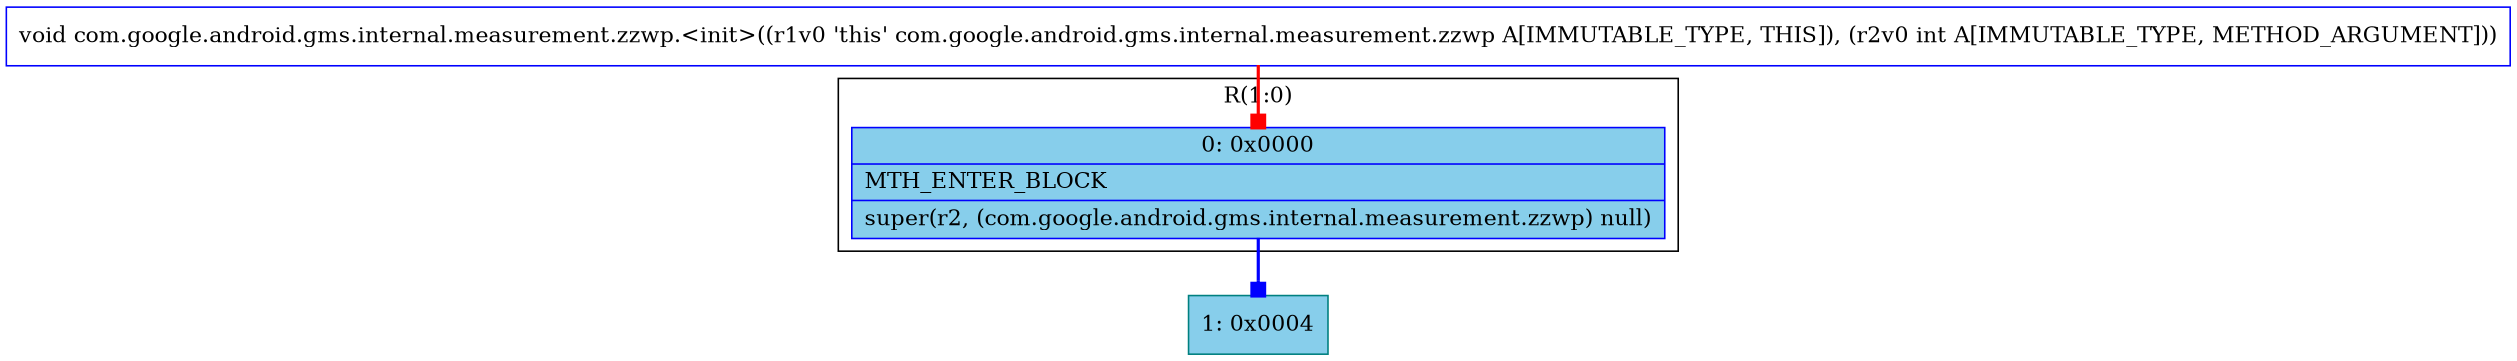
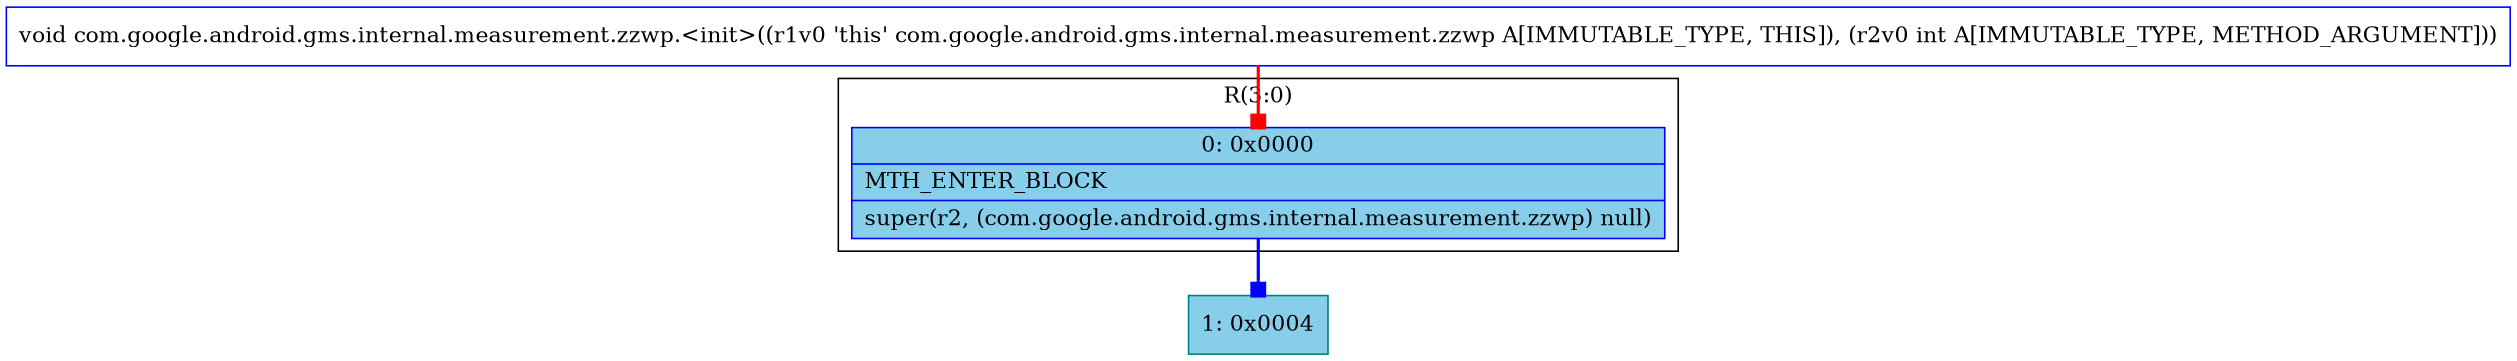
cluster "R(1:0)": label "R(1:0)" -> "R(3:0)"
